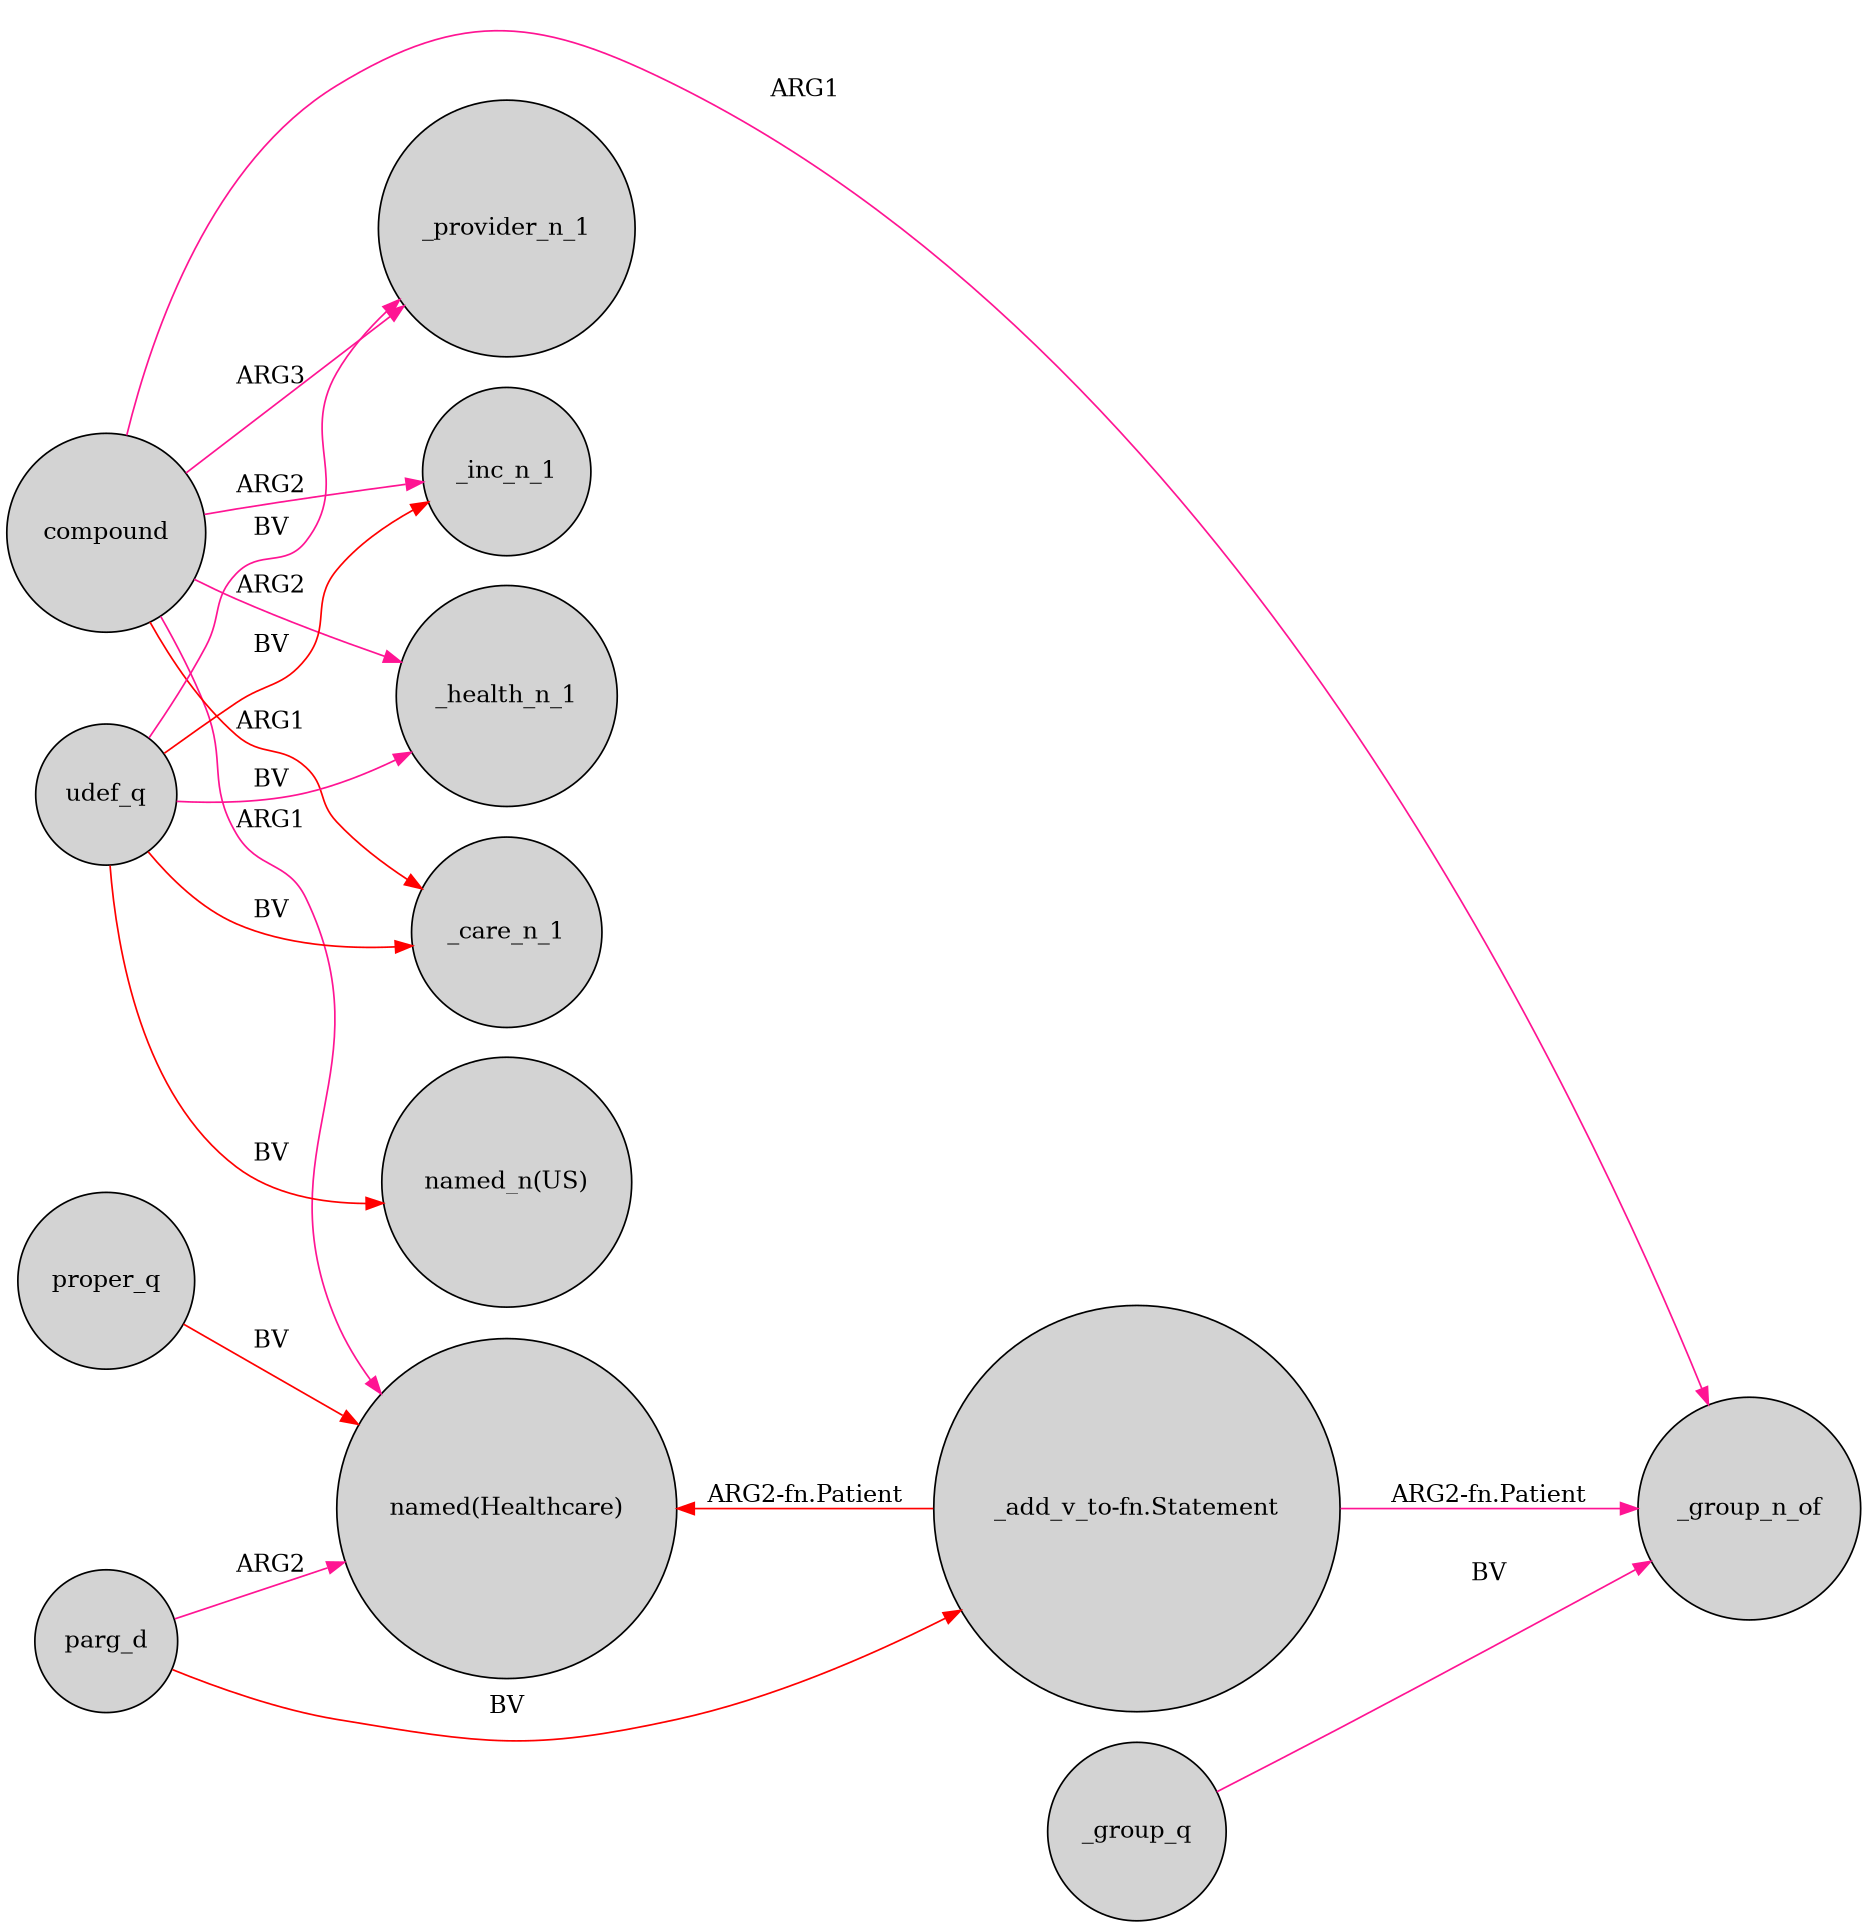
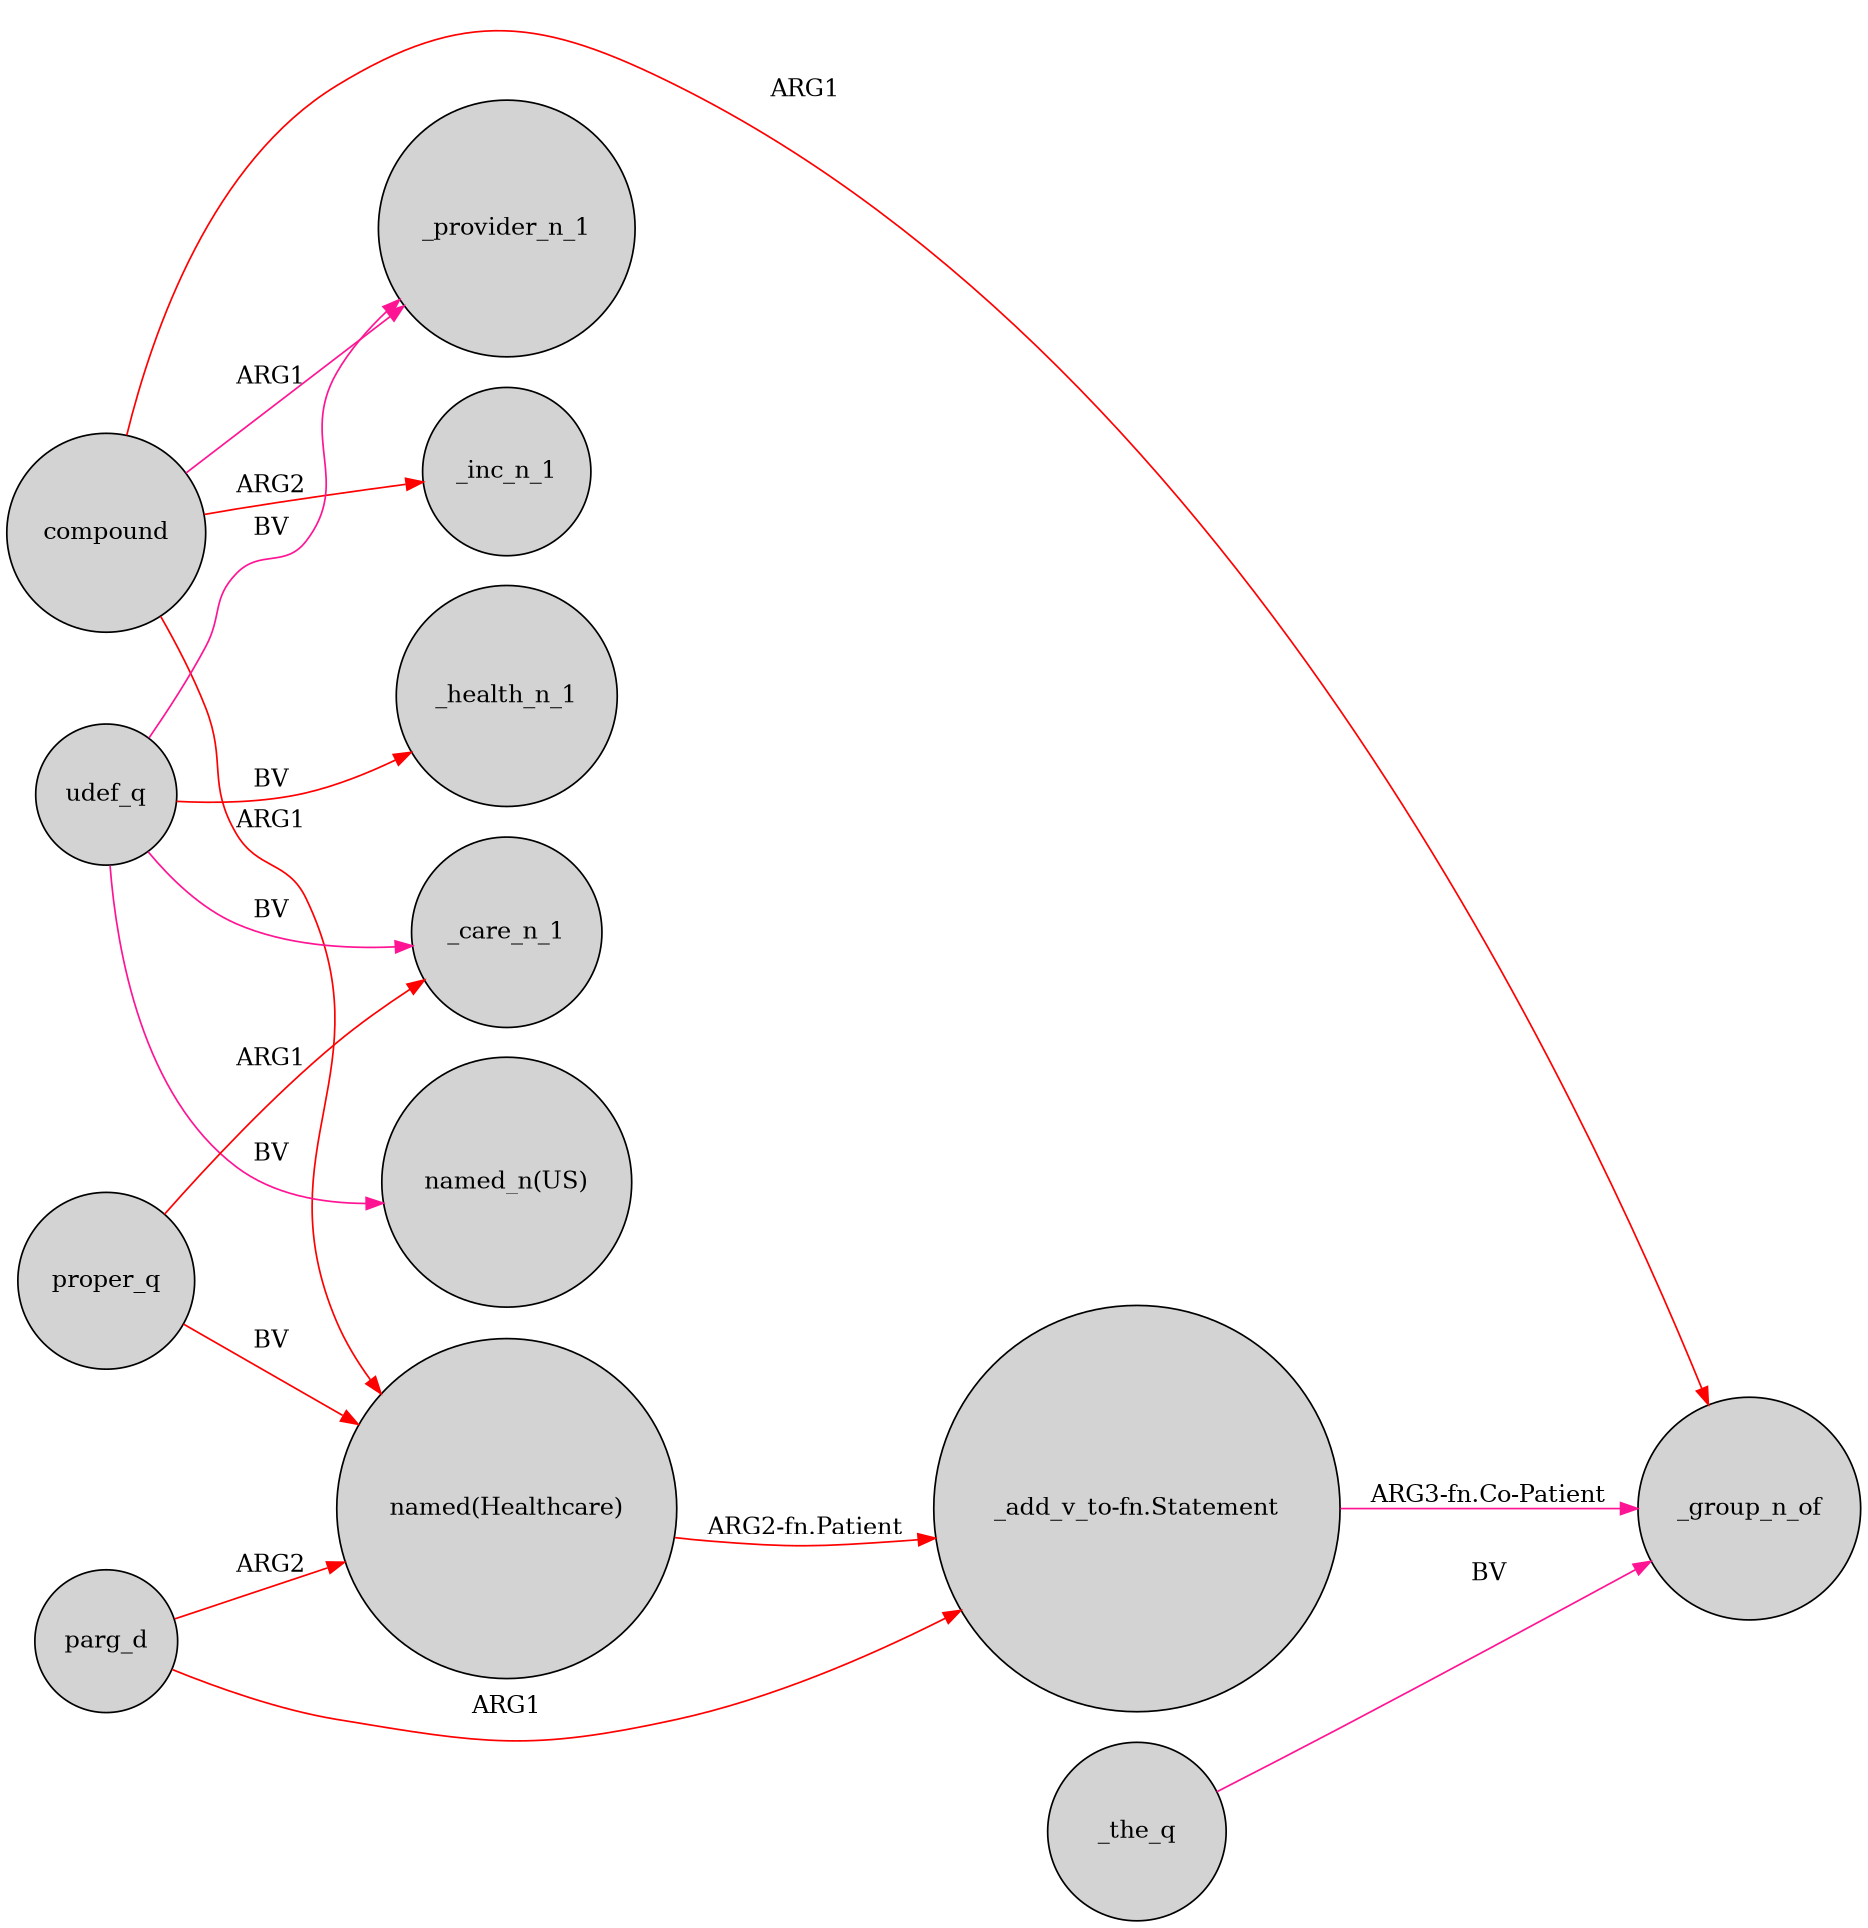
edge "compound" -> "_group_n_of": color deeppink -> red
edge "compound" -> "_provider_n_1": label "ARG3" -> "ARG1"
edge "compound" -> "_inc_n_1": color deeppink -> red
edge "compound" -> "_health_n_1": removed, label "ARG2"
edge "udef_q" -> "_inc_n_1": removed, label "BV"
edge "compound" -> "_care_n_1": now "proper_q" -> "_care_n_1"
edge "udef_q" -> "_health_n_1": color deeppink -> red
edge "udef_q" -> "_care_n_1": color red -> deeppink
edge "compound" -> "named(Healthcare)": color deeppink -> red
edge "udef_q" -> "named_n(US)": color red -> deeppink
edge "_add_v_to-fn.Statement" -> "_group_n_of": label "ARG2-fn.Patient" -> "ARG3-fn.Co-Patient"
edge "_add_v_to-fn.Statement" -> "named(Healthcare)": reversed
edge "parg_d" -> "named(Healthcare)": color deeppink -> red
edge "parg_d" -> "_add_v_to-fn.Statement": label "BV" -> "ARG1"
node "_group_q": label "_group_q" -> "_the_q"
